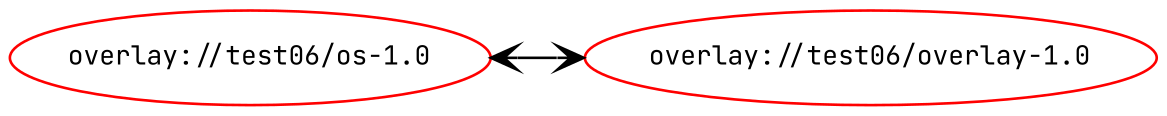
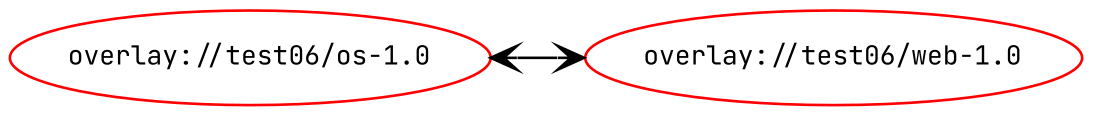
node "overlay://test06/overlay-1.0": label "overlay://test06/overlay-1.0" -> "overlay://test06/web-1.0"
